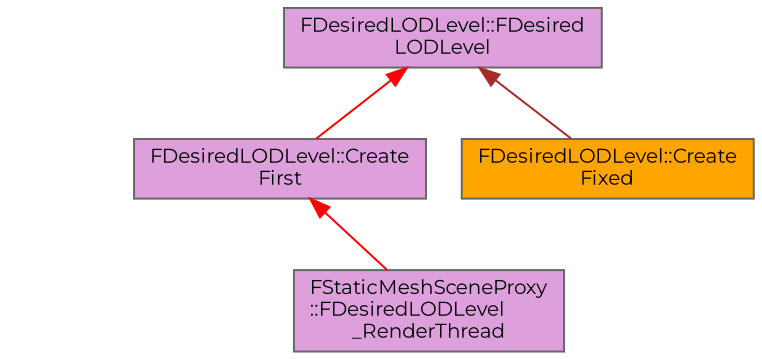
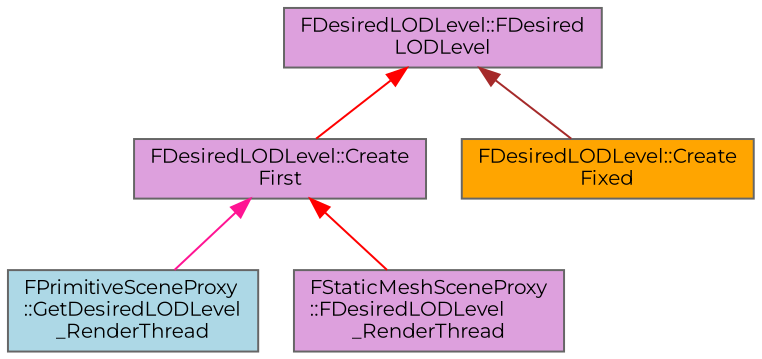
node "FPrimitiveSceneProxy ::GetDesiredLODLevel _RenderThread": added
